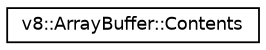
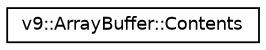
node "v8::ArrayBuffer::Contents": label "v8::ArrayBuffer::Contents" -> "v9::ArrayBuffer::Contents"
